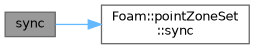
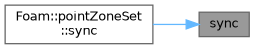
edge "sync" -> "Foam::pointZoneSet ::sync": reversed
